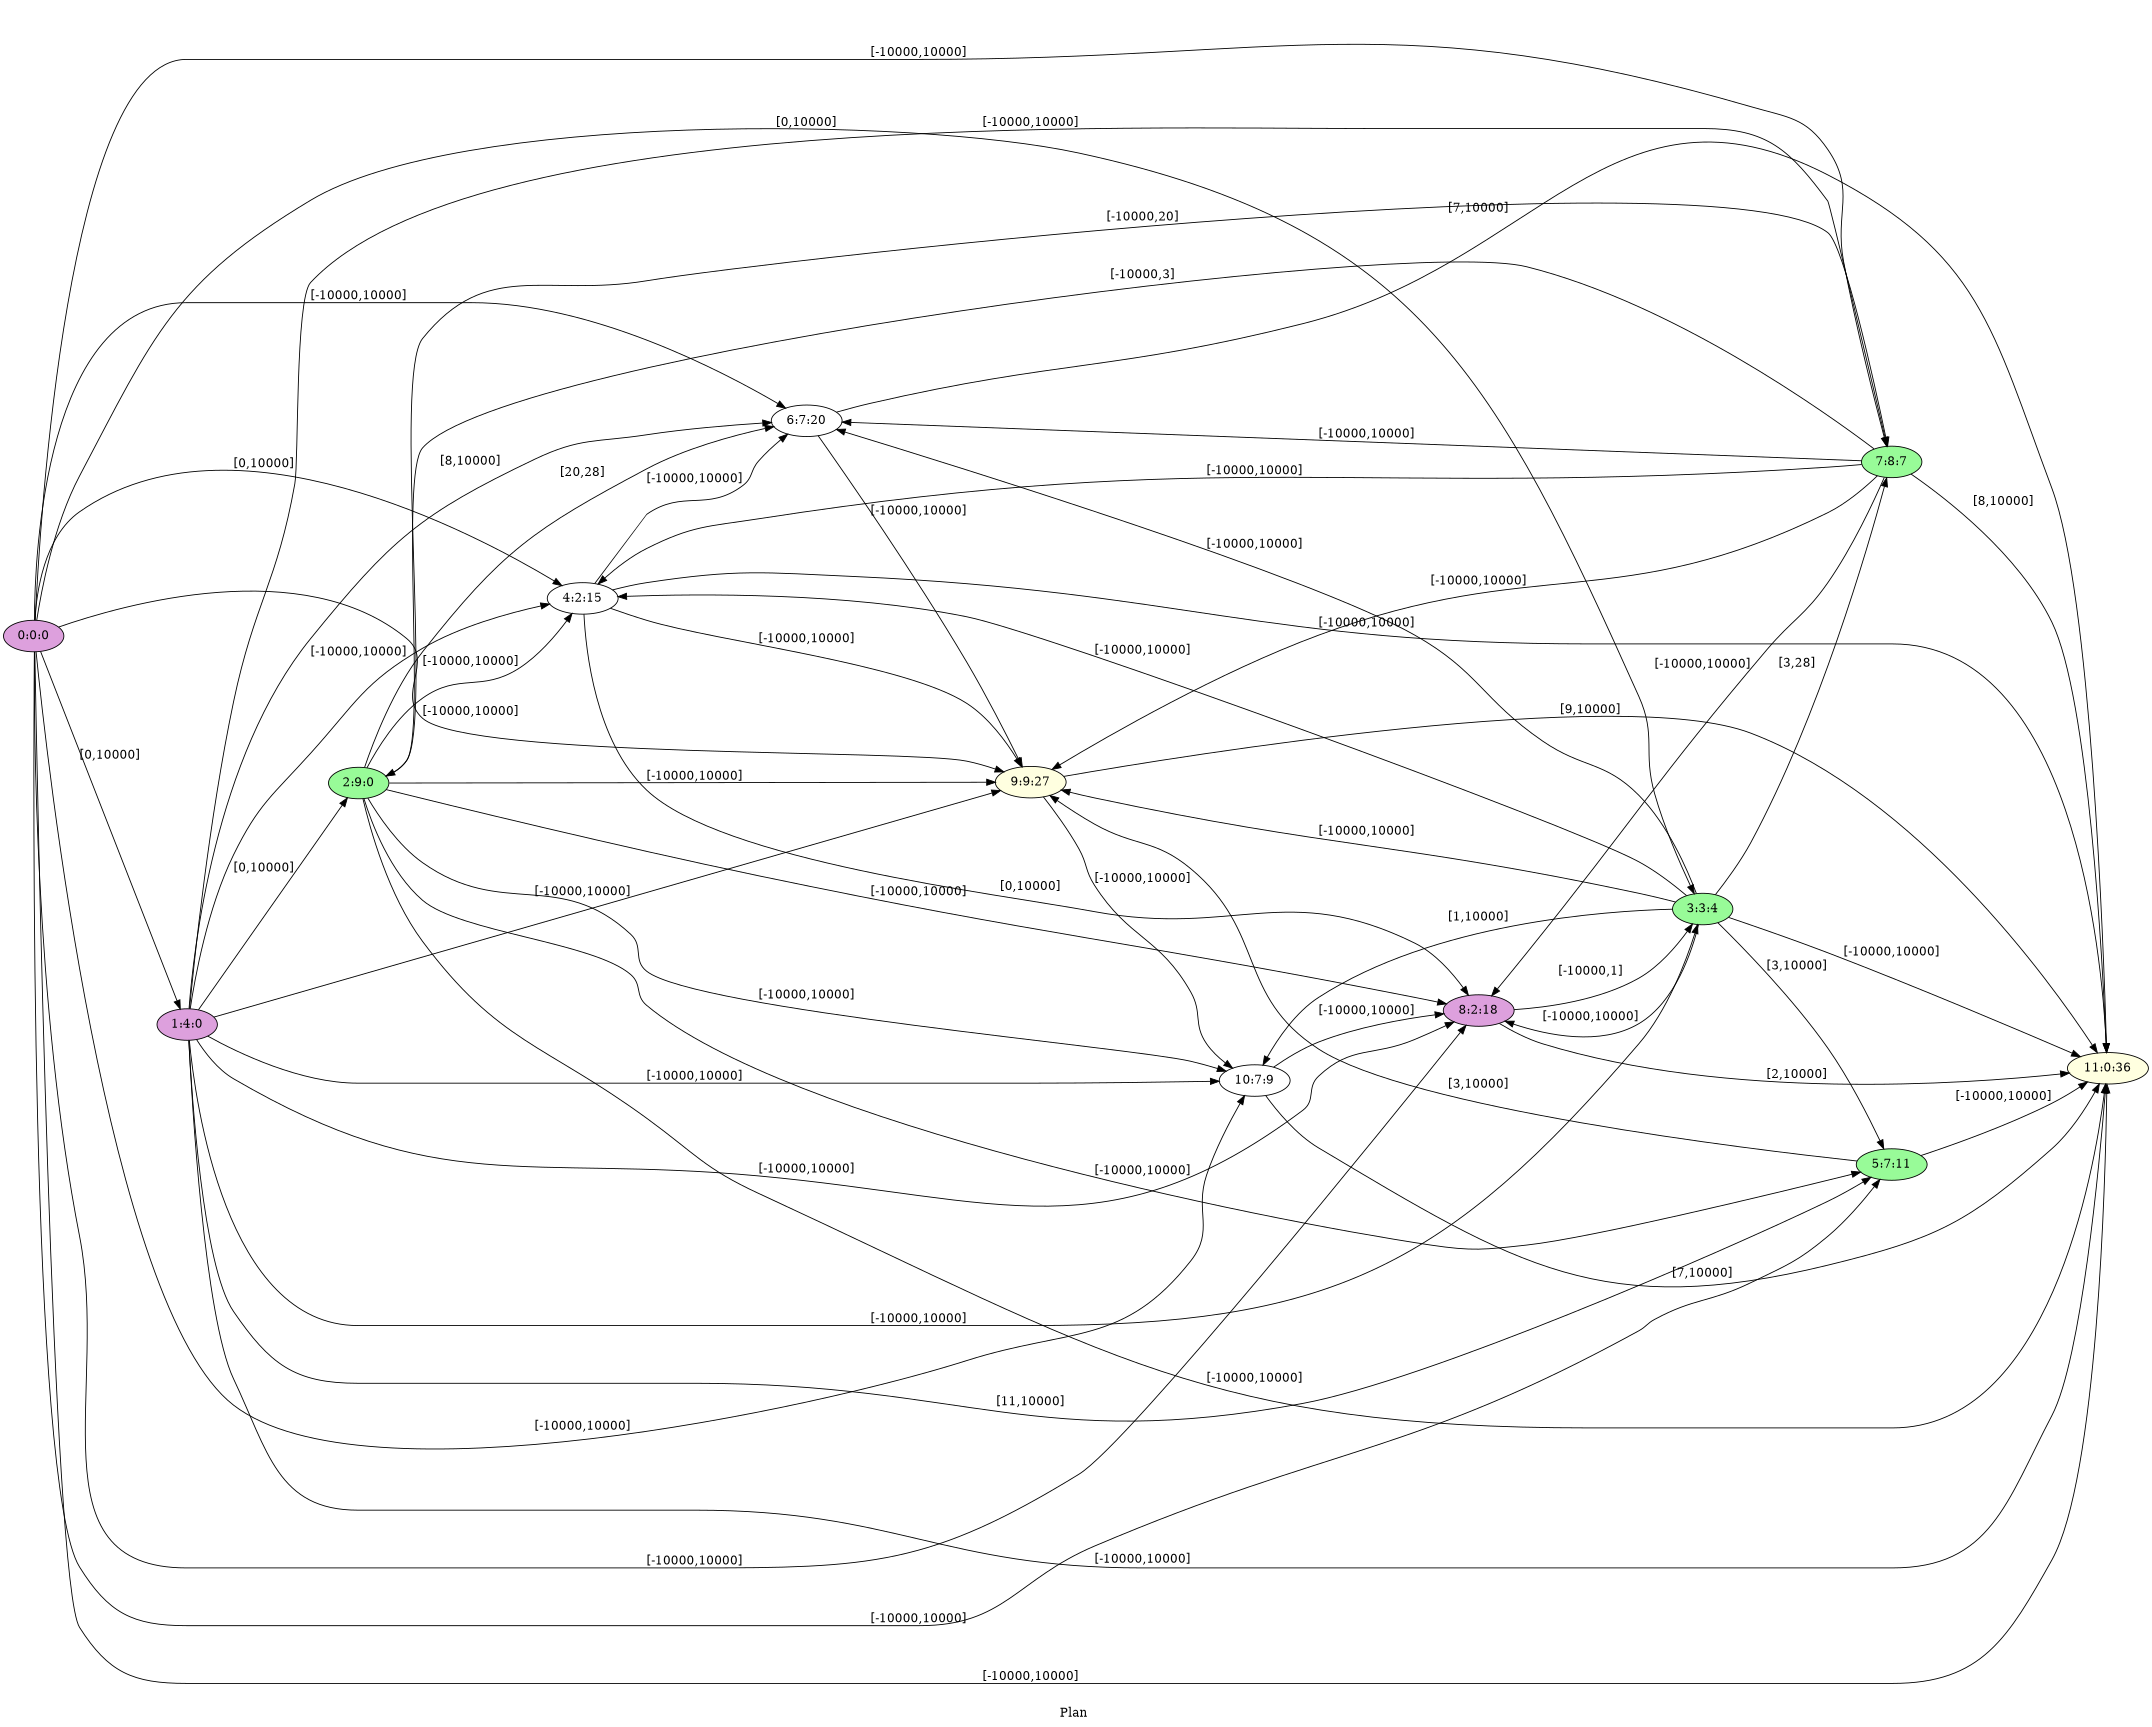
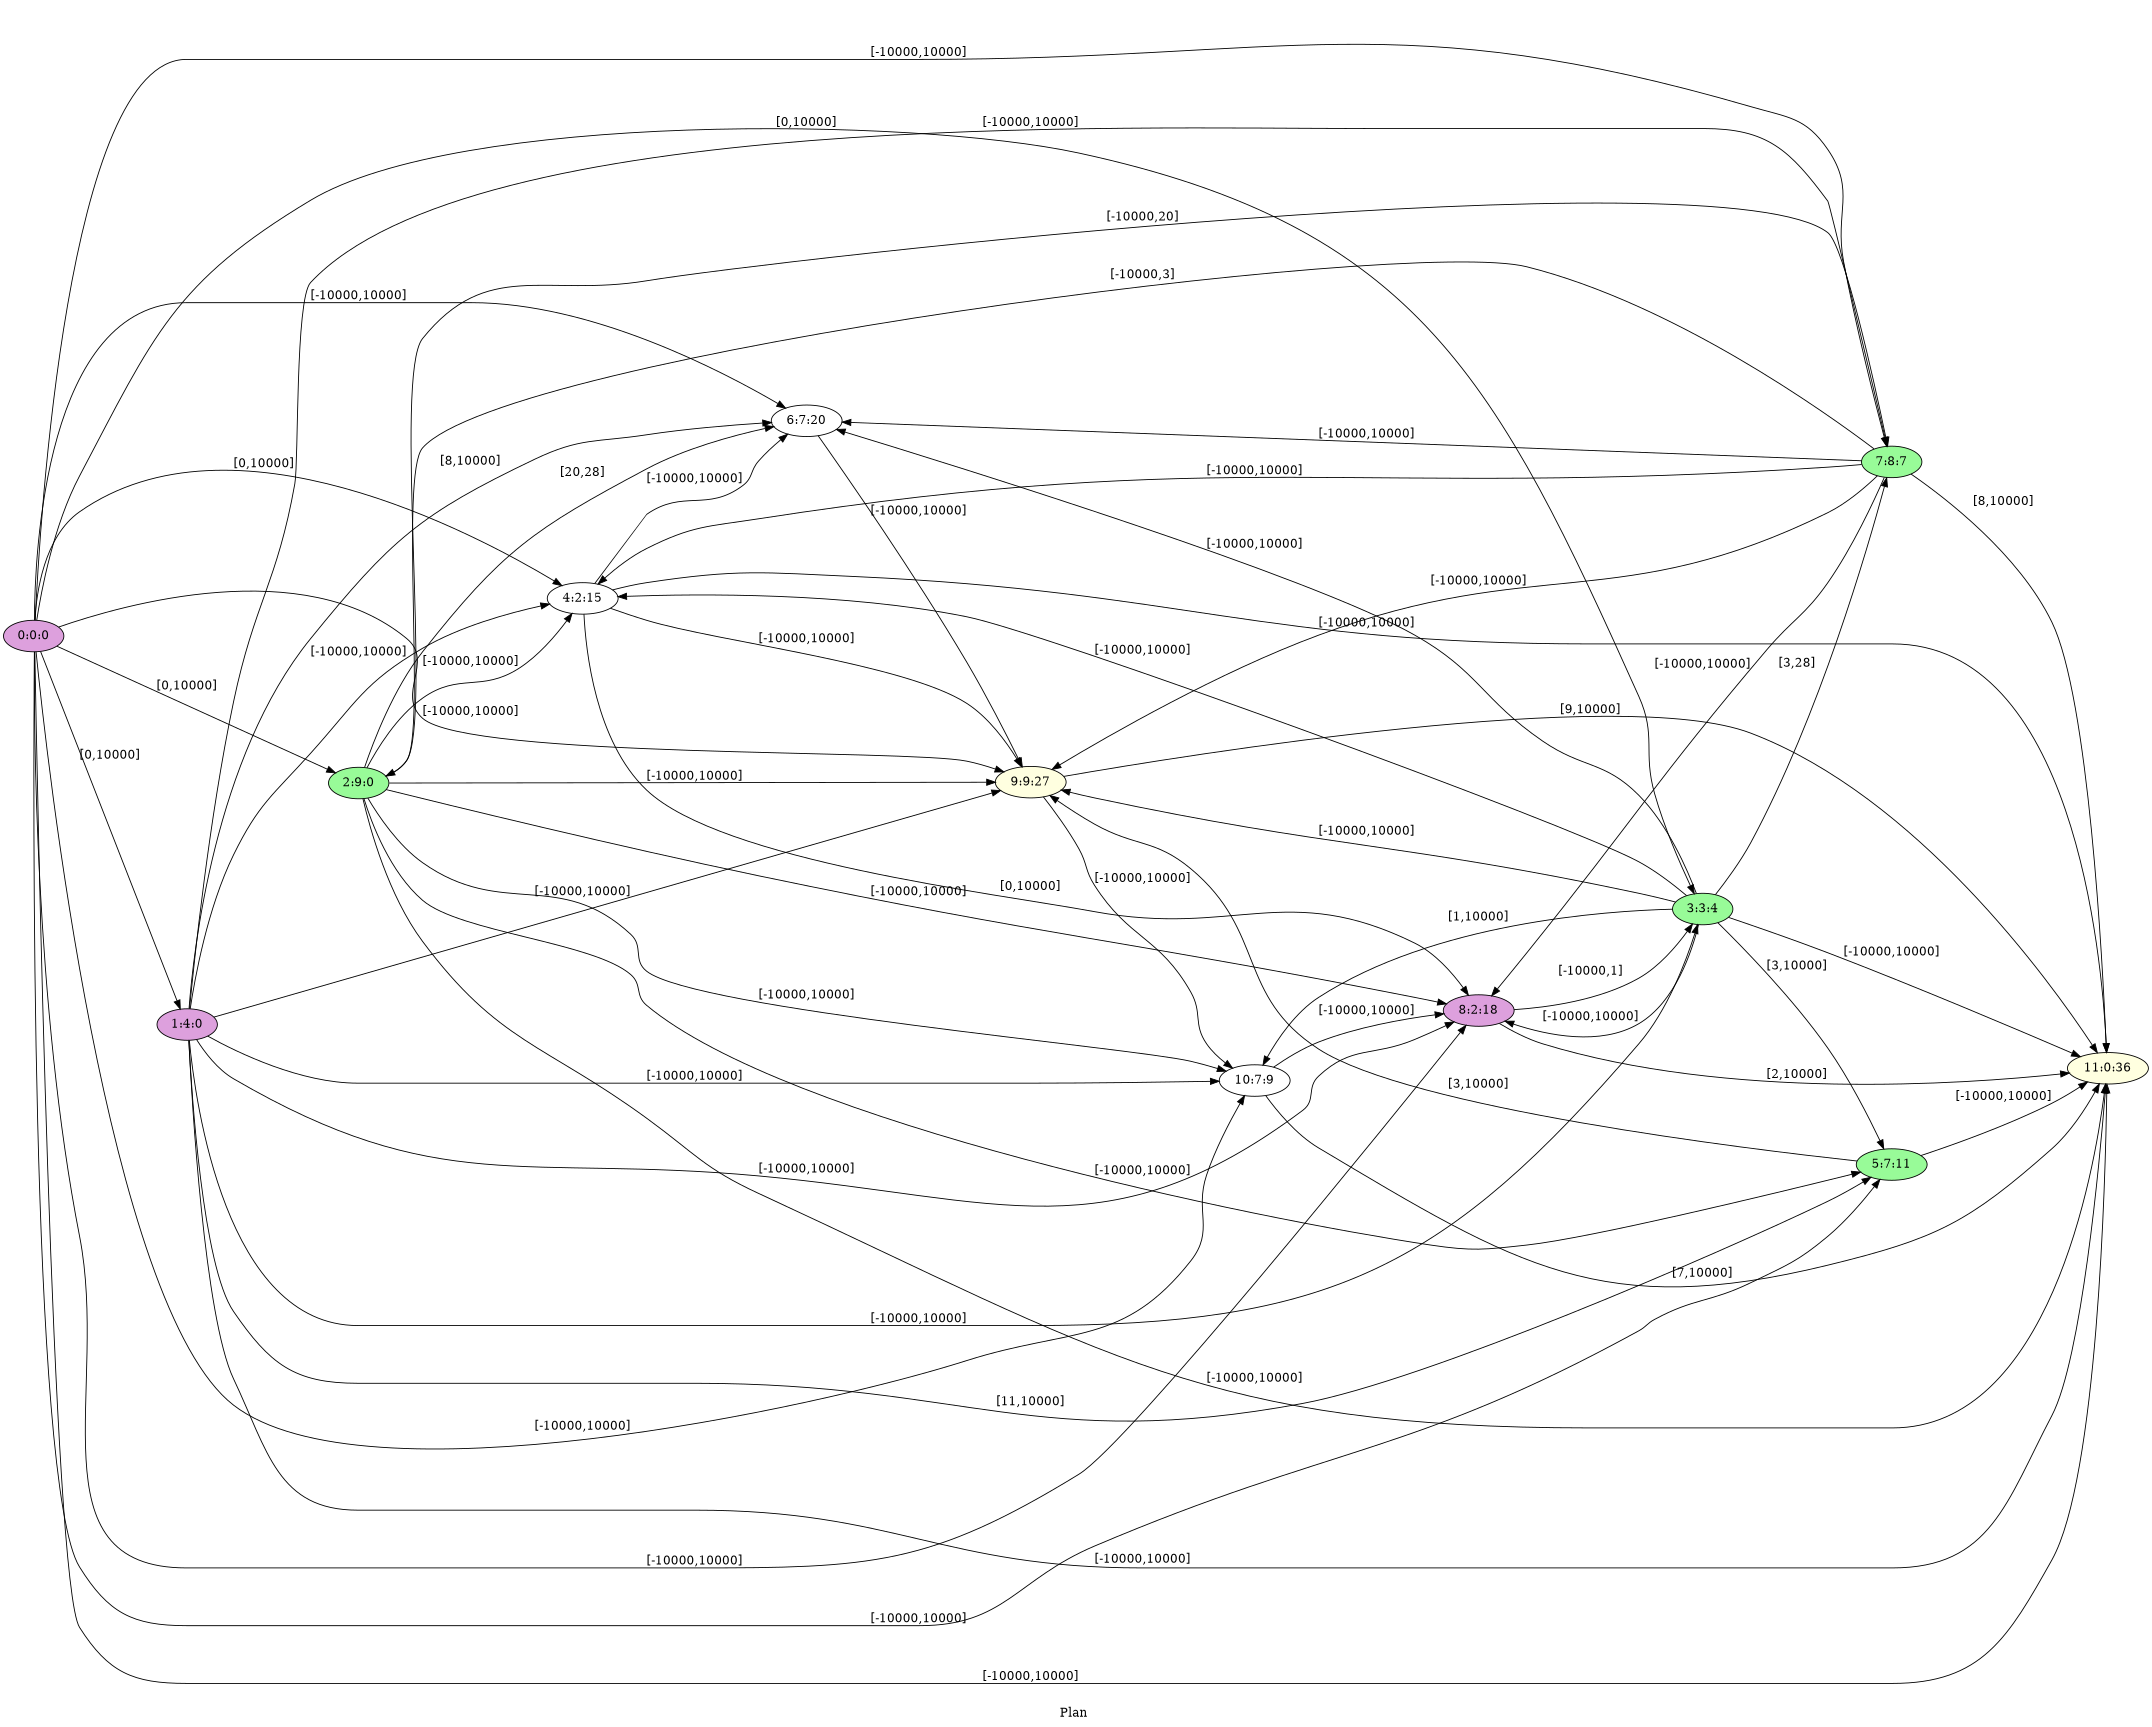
edge "6:7:20" -> "11:0:36": removed, label "[7,10000]"
edge "1:4:0" -> "2:9:0": now "0:0:0" -> "2:9:0"
